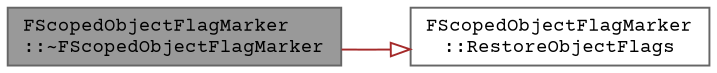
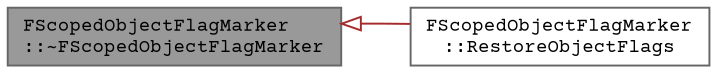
edge "FScopedObjectFlagMarker ::~FScopedObjectFlagMarker" -> "FScopedObjectFlagMarker ::RestoreObjectFlags": reversed
